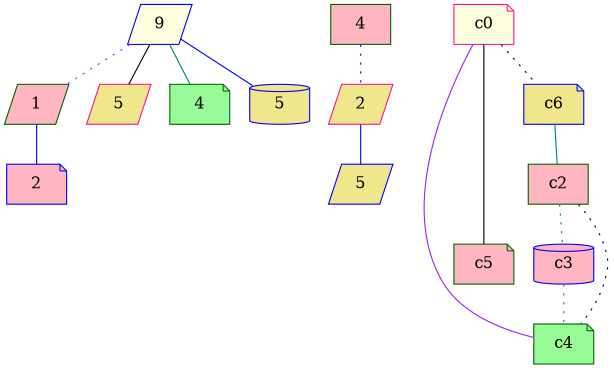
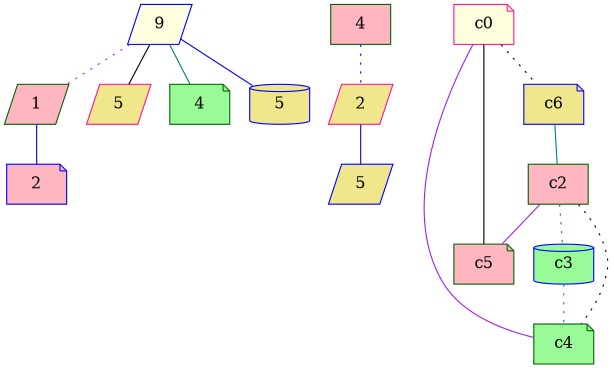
edge "c2" -- "c5": added
node "c3": fillcolor lightpink -> palegreen
